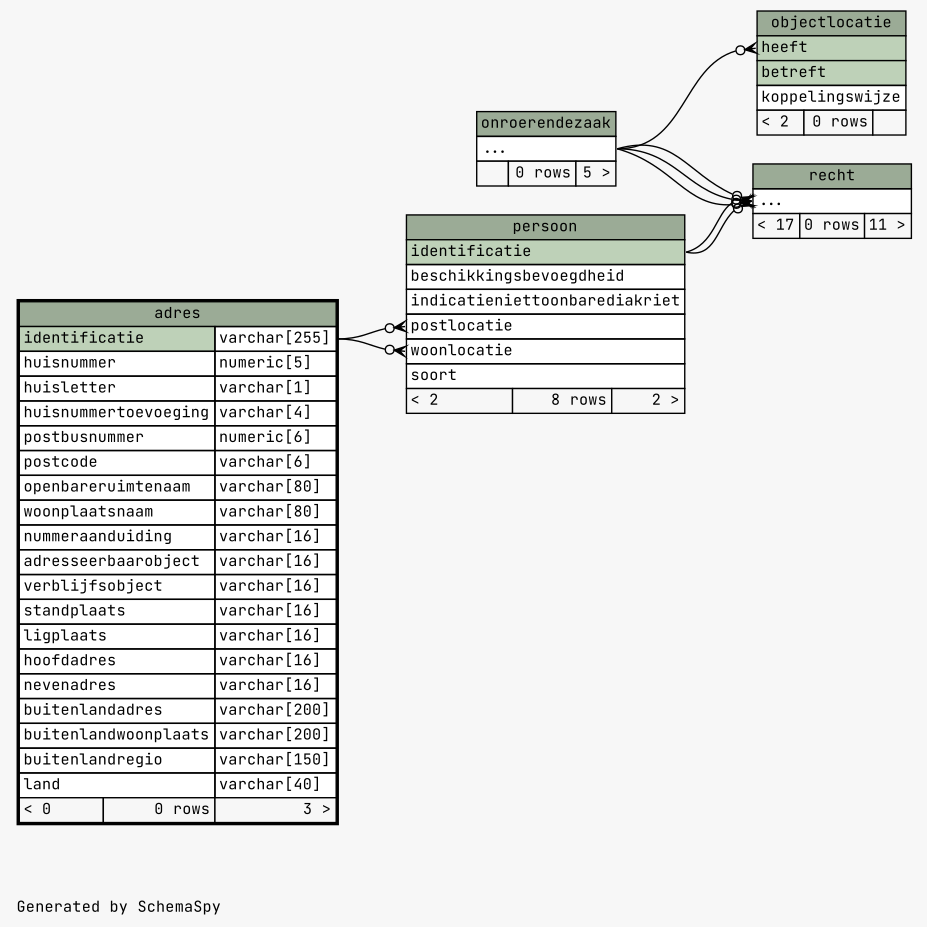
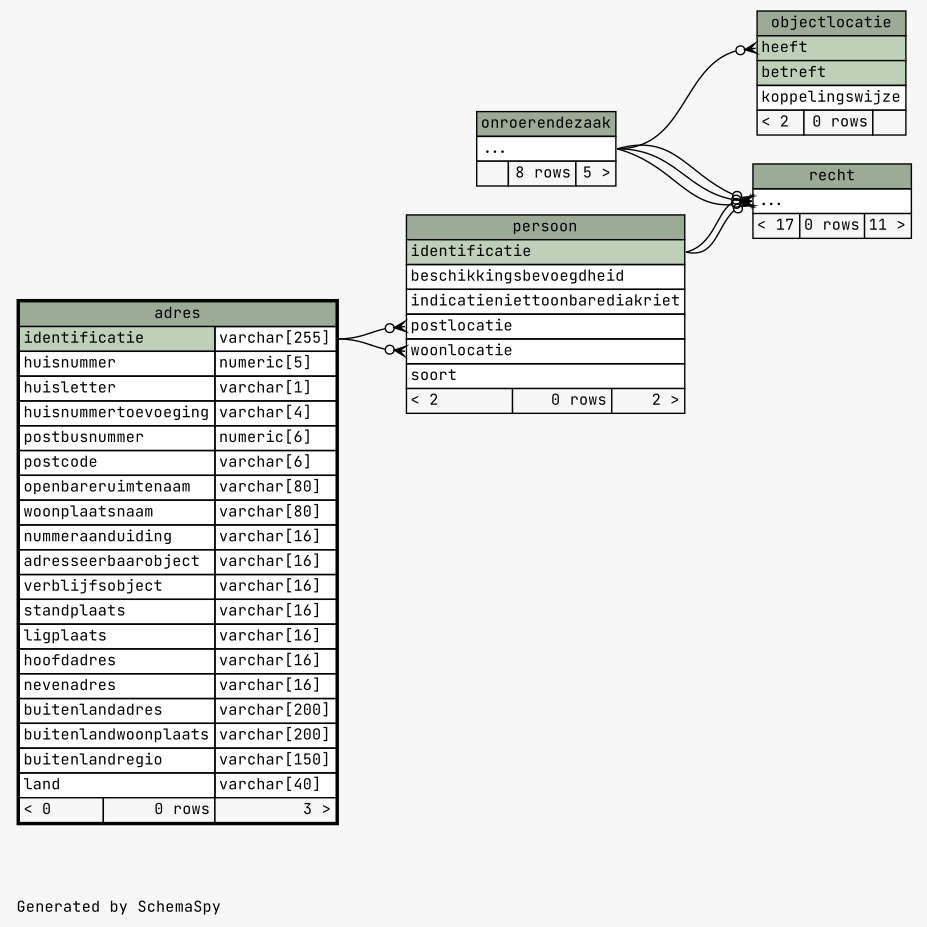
node "onroerendezaak": text "0 rows" -> "8 rows"
node "persoon": text "8 rows" -> "0 rows"
